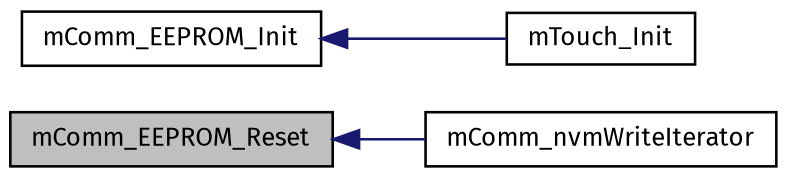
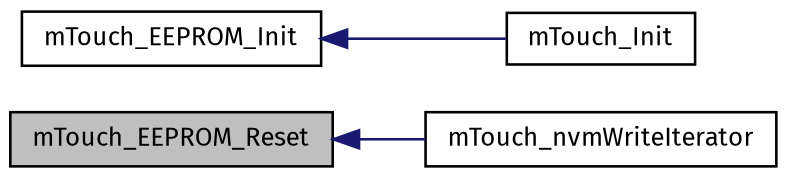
node "mComm_EEPROM_Init": label "mComm_EEPROM_Init" -> "mTouch_EEPROM_Init"
node "mComm_EEPROM_Reset": label "mComm_EEPROM_Reset" -> "mTouch_EEPROM_Reset"
node "mComm_nvmWriteIterator": label "mComm_nvmWriteIterator" -> "mTouch_nvmWriteIterator"
